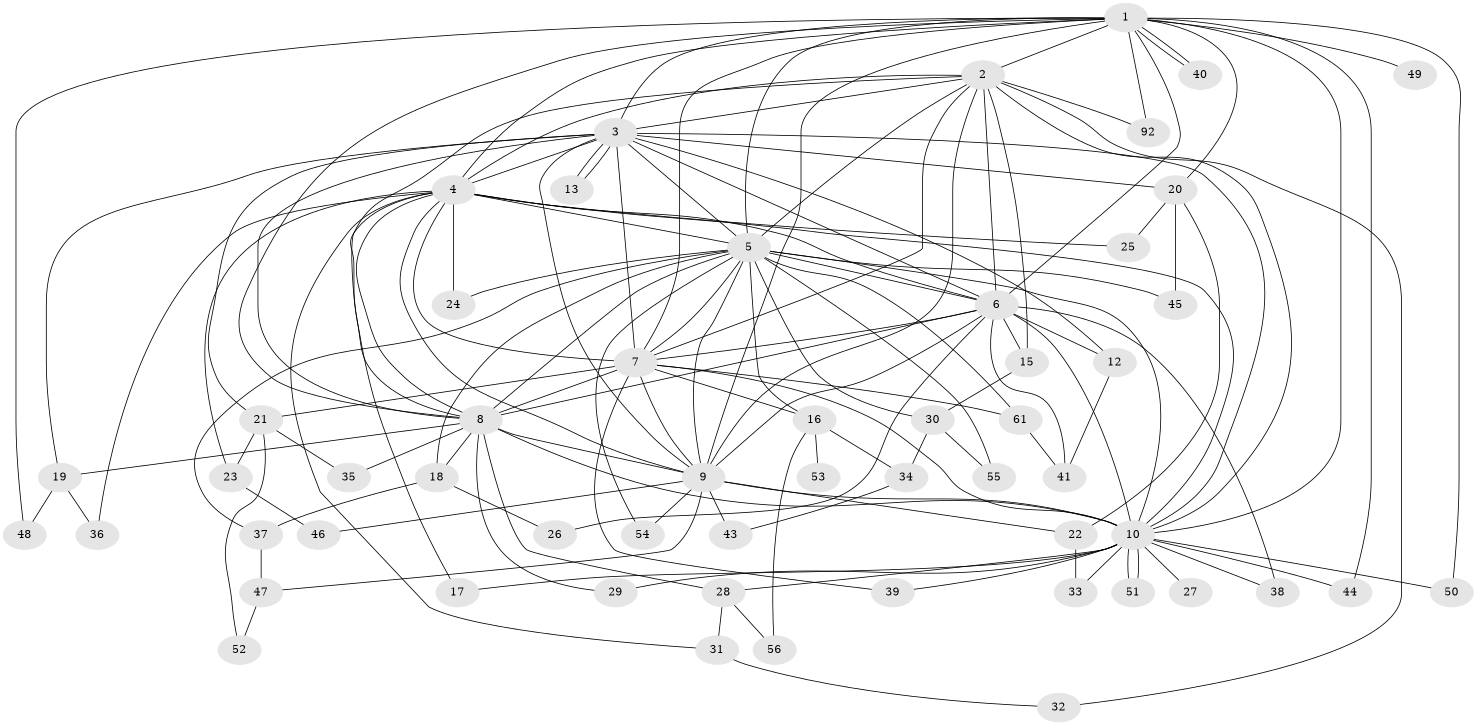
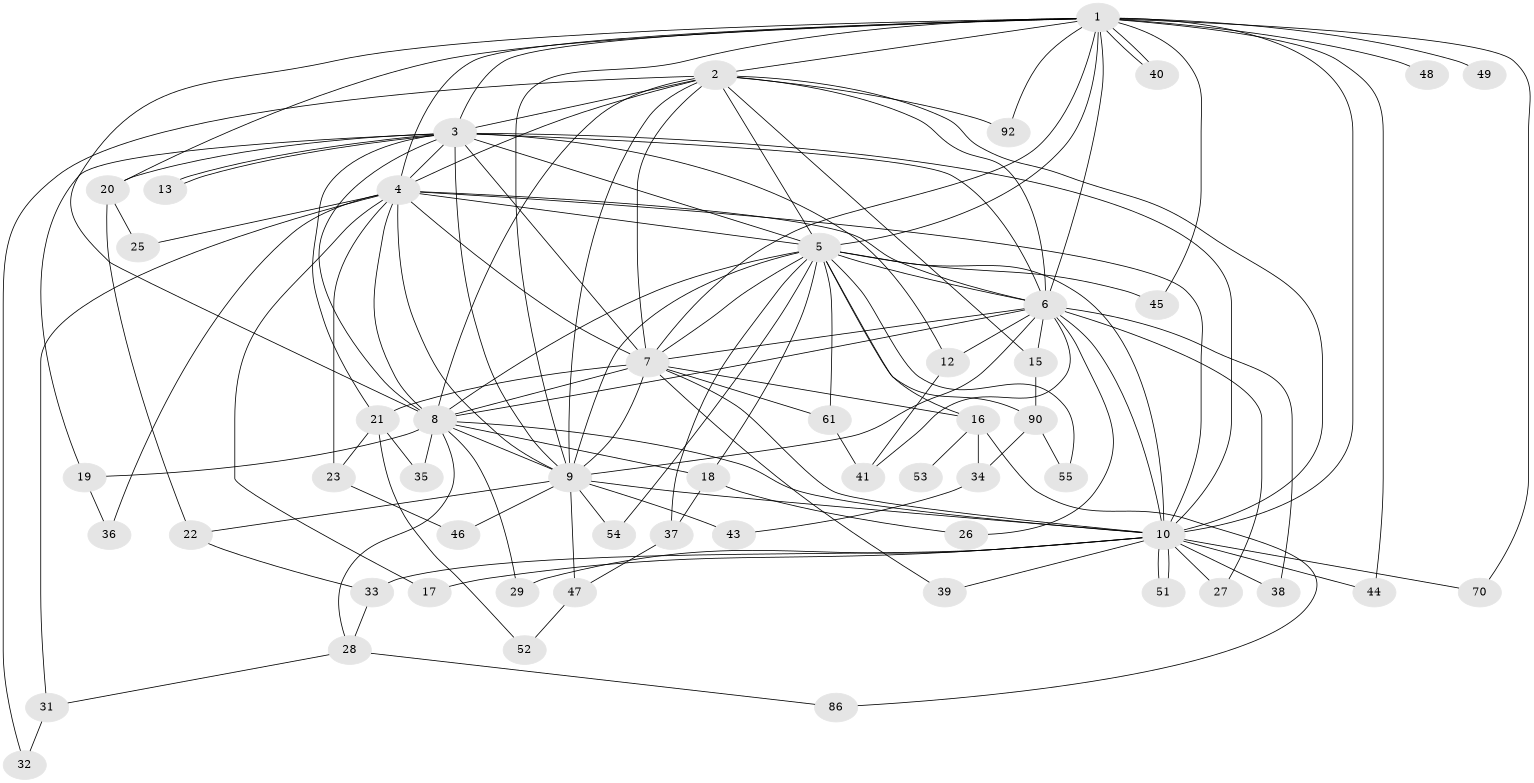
edge "20" -- "45": now "1" -- "45"
node "24": removed
edge "6" -- "27": added
node "30": label "30" -> "90"
edge "19" -- "48": removed
edge "10" -- "28": now "33" -- "28"
node "50": label "50" -> "70"
node "56": label "56" -> "86"
